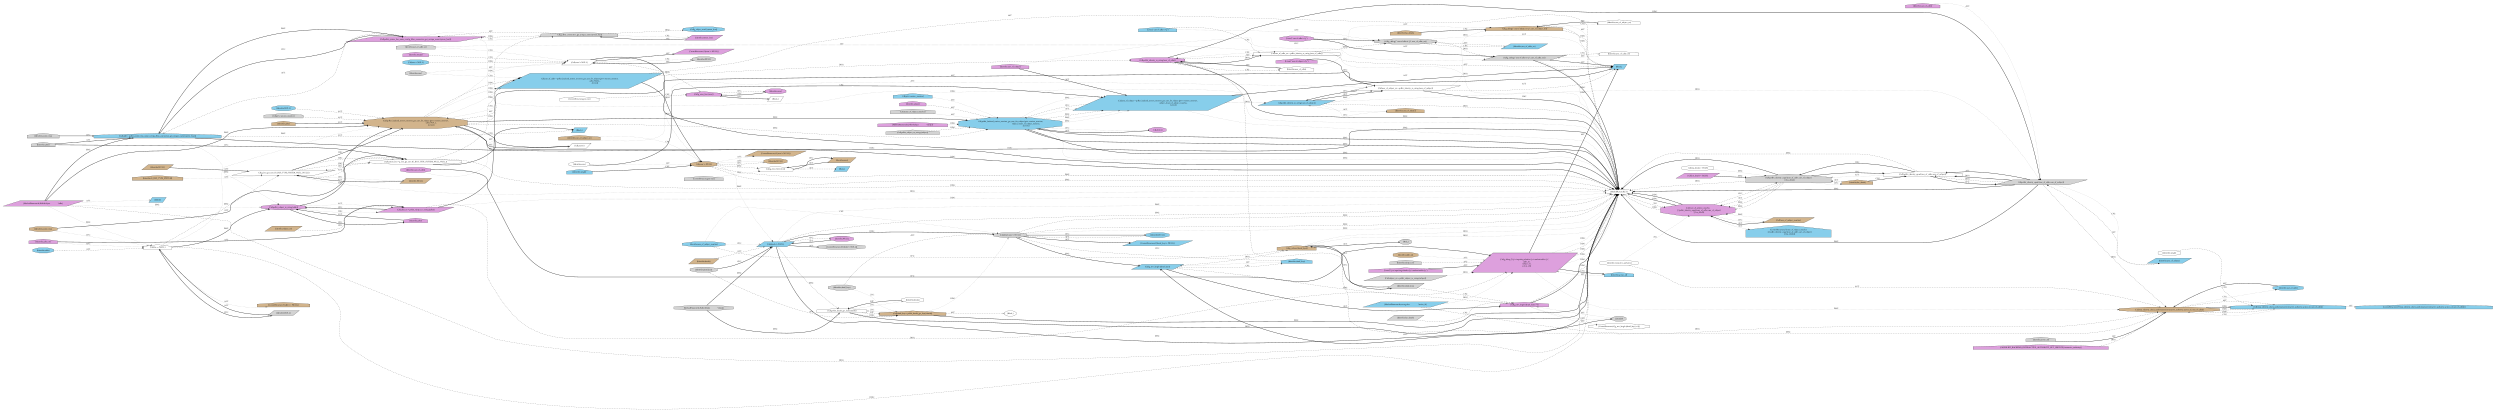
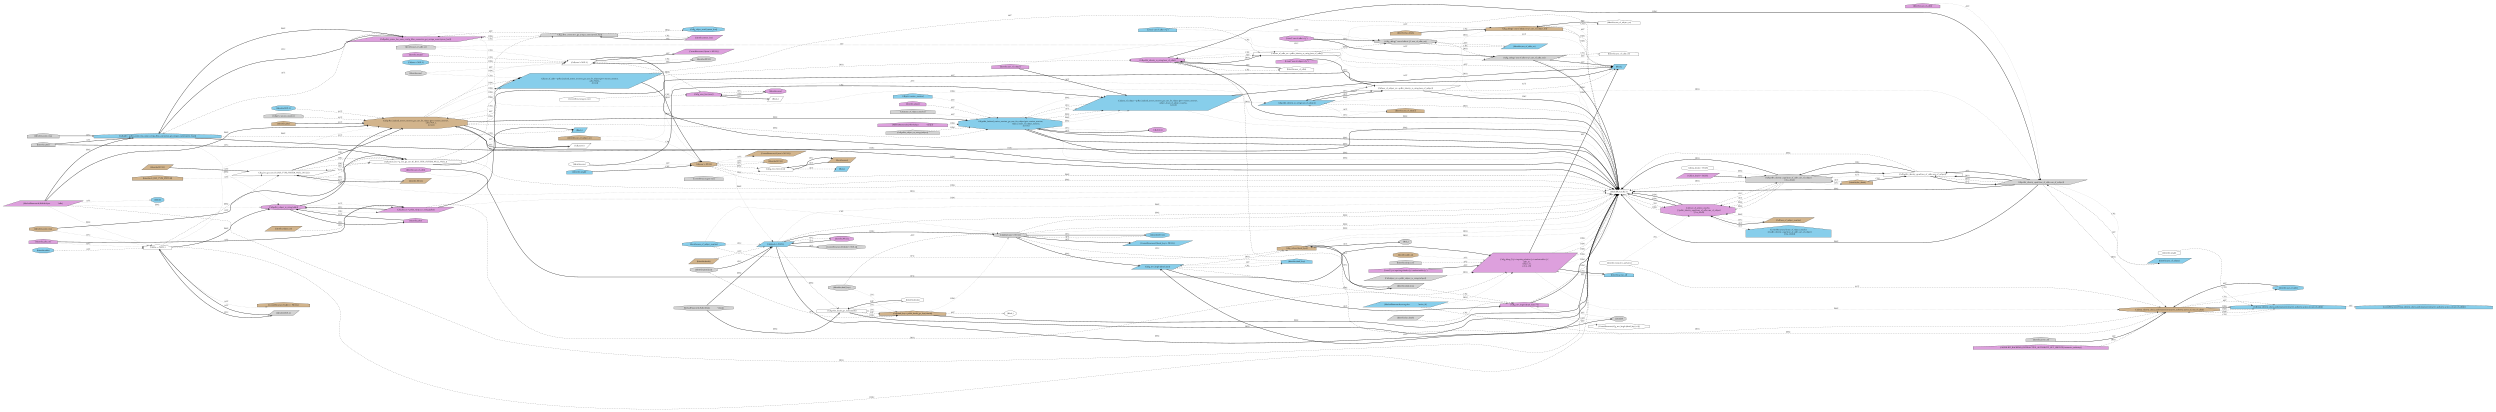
node "1000103": shape parallelogram -> octagon
